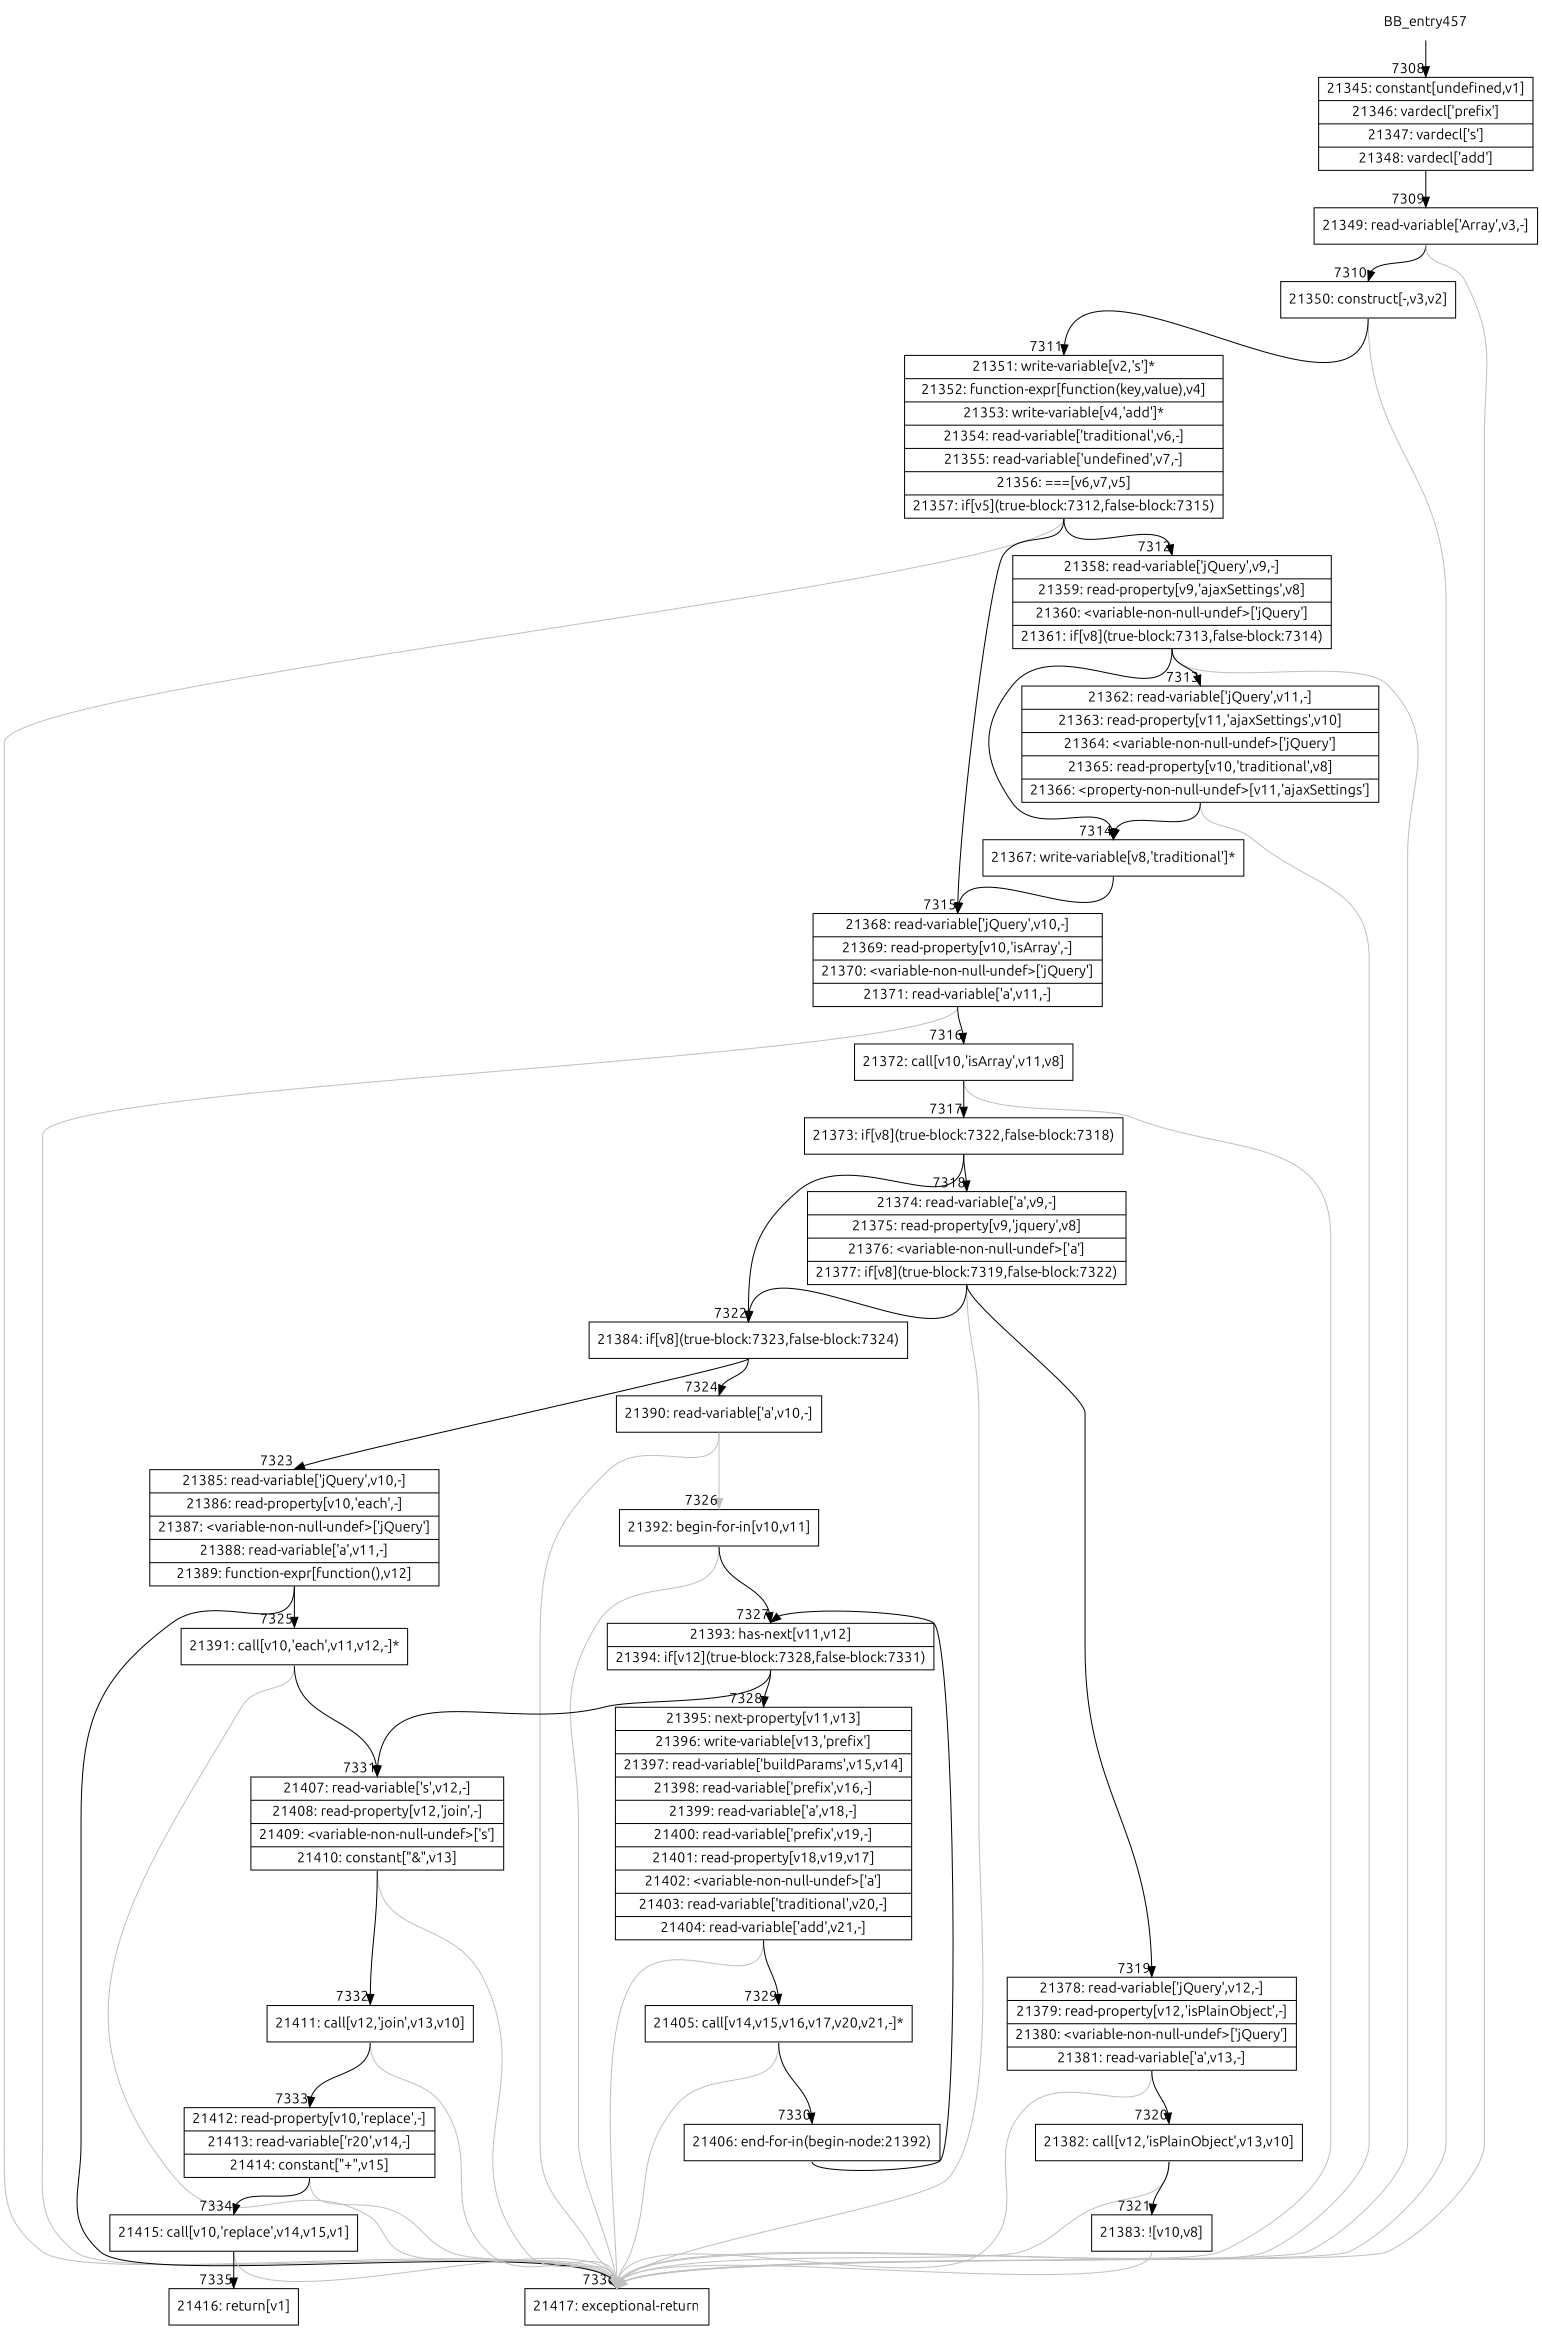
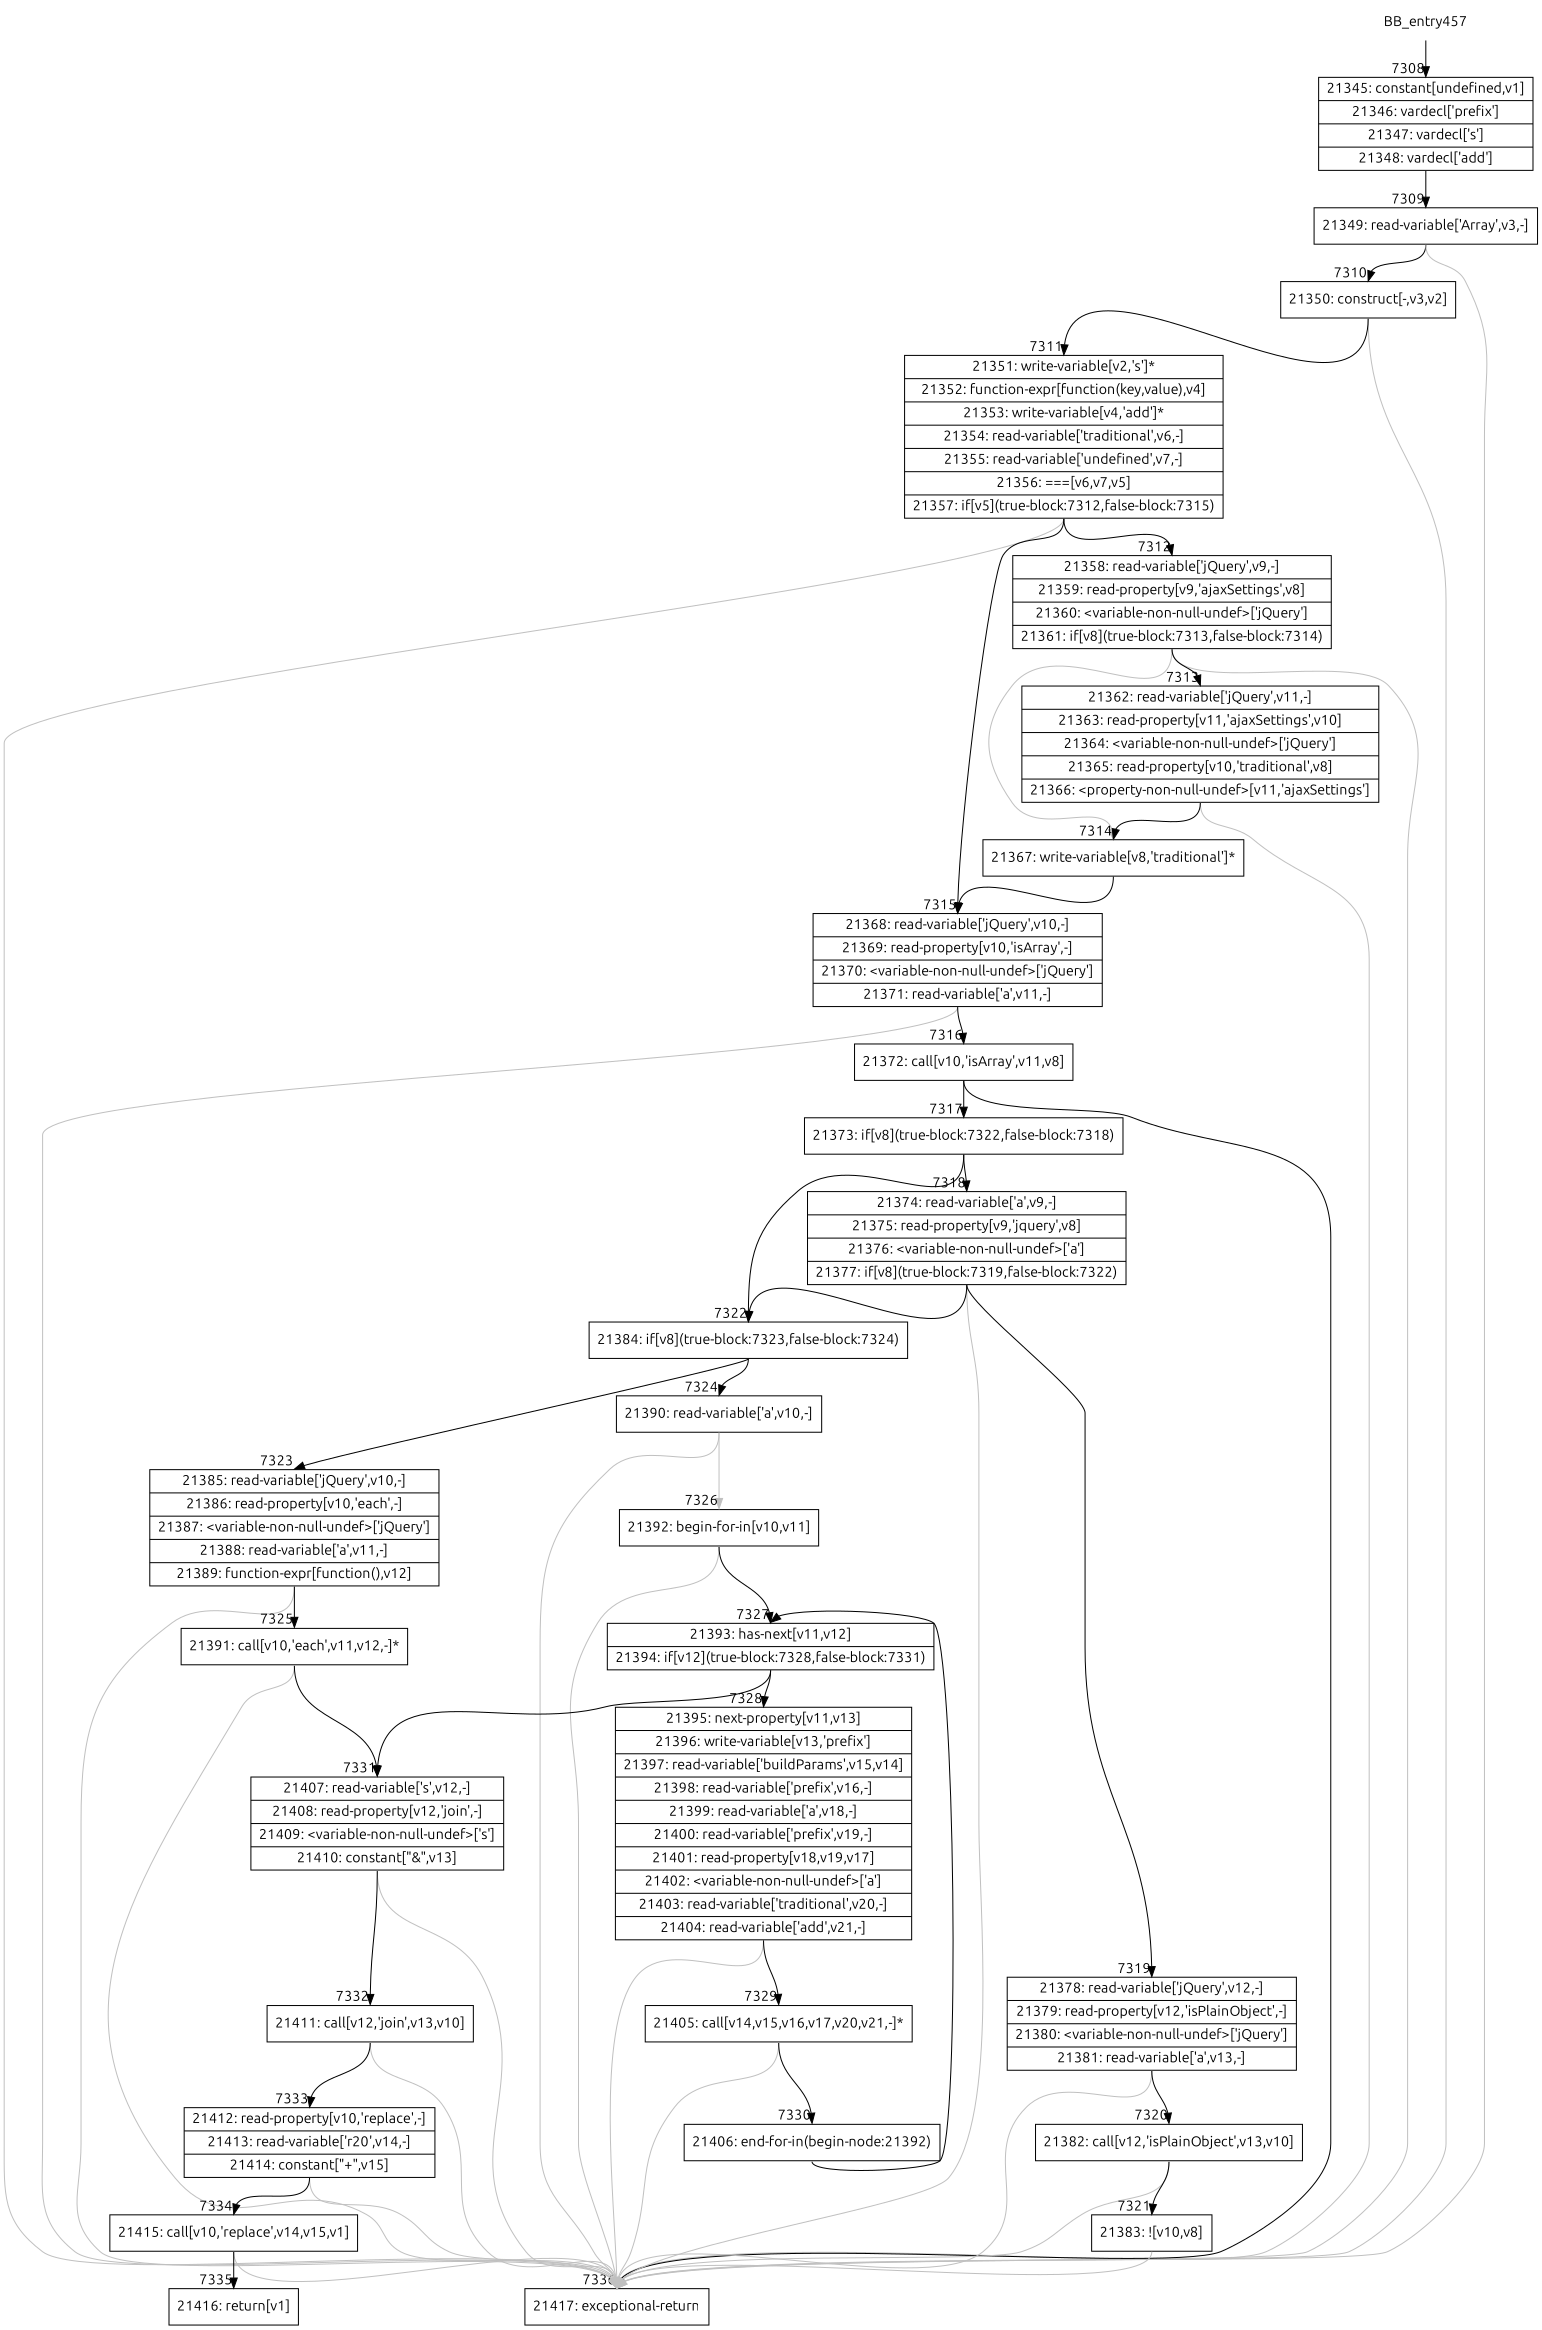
edge "21358: read-variable['jQuery',v9,-]" -> "21367: write-variable[v8,'traditional']*": color black -> gray
edge "21372: call[v10,'isArray',v11,v8]" -> "21417: exceptional-return": color gray -> black
edge "21385: read-variable['jQuery',v10,-]" -> "21417: exceptional-return": color black -> gray
